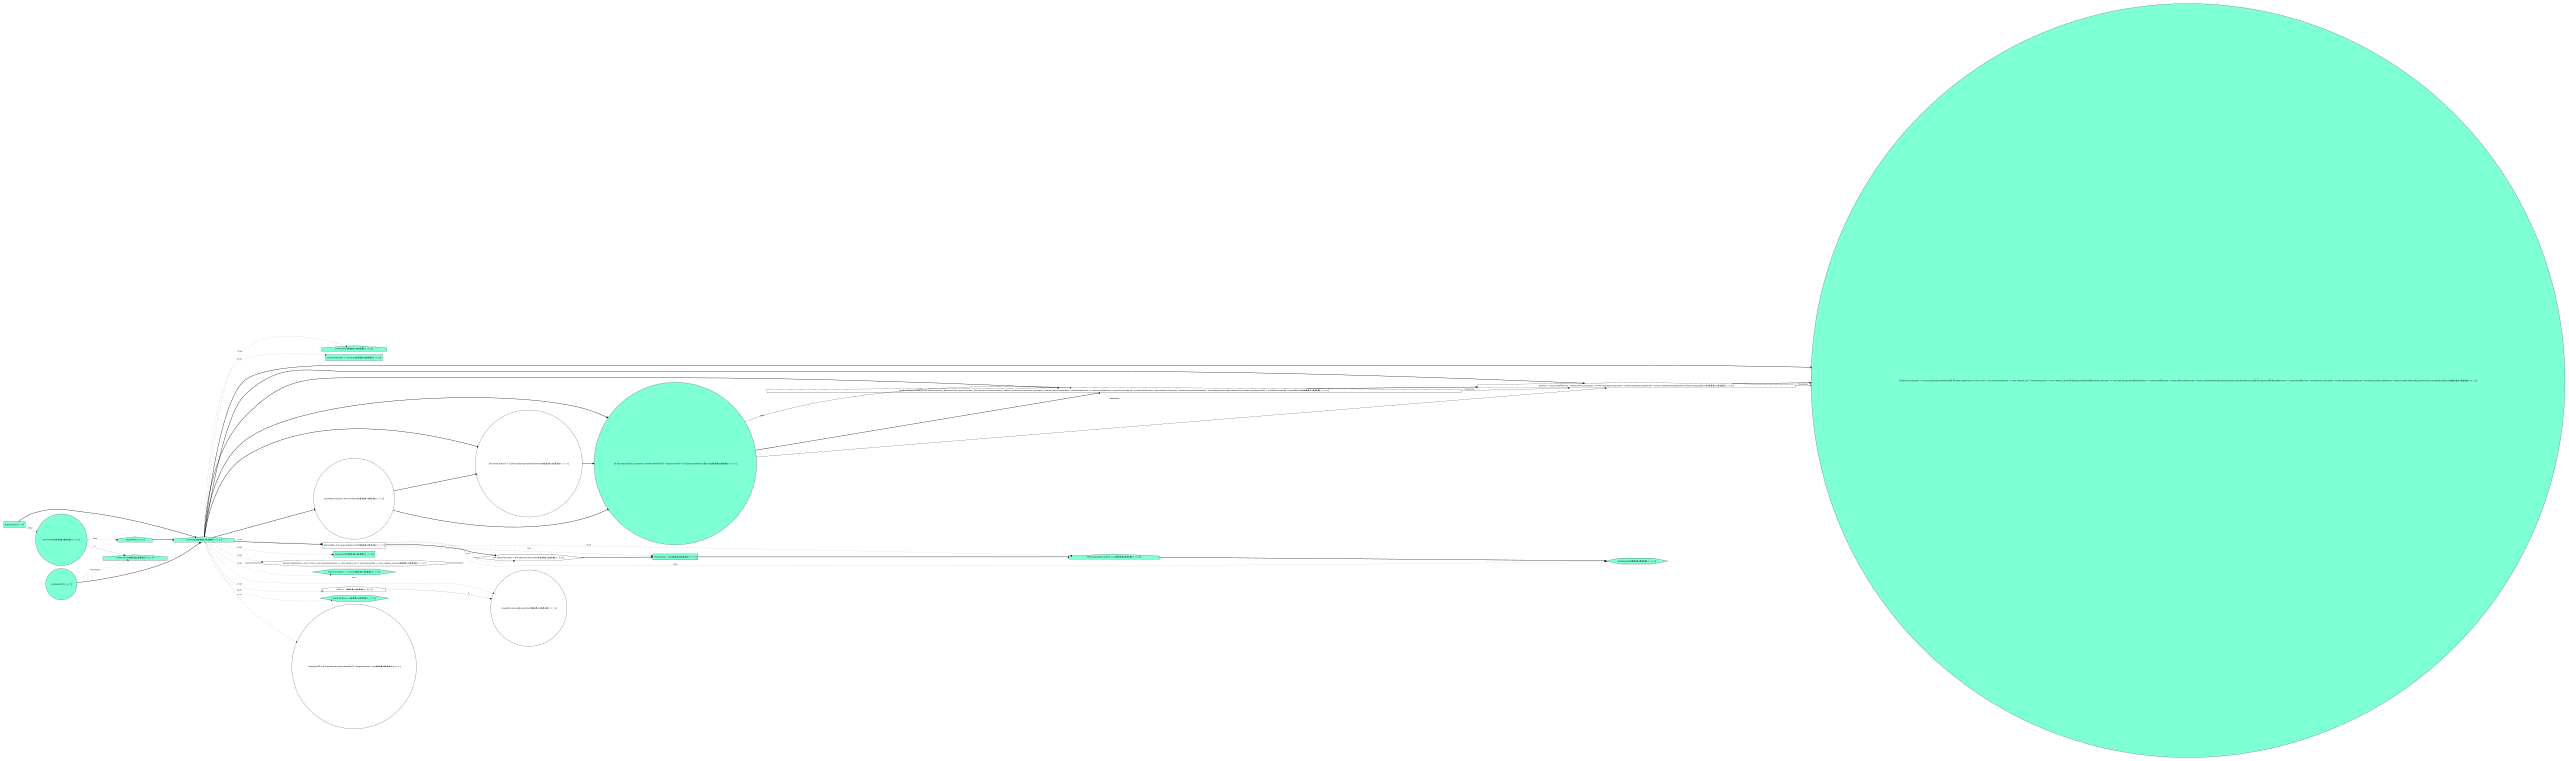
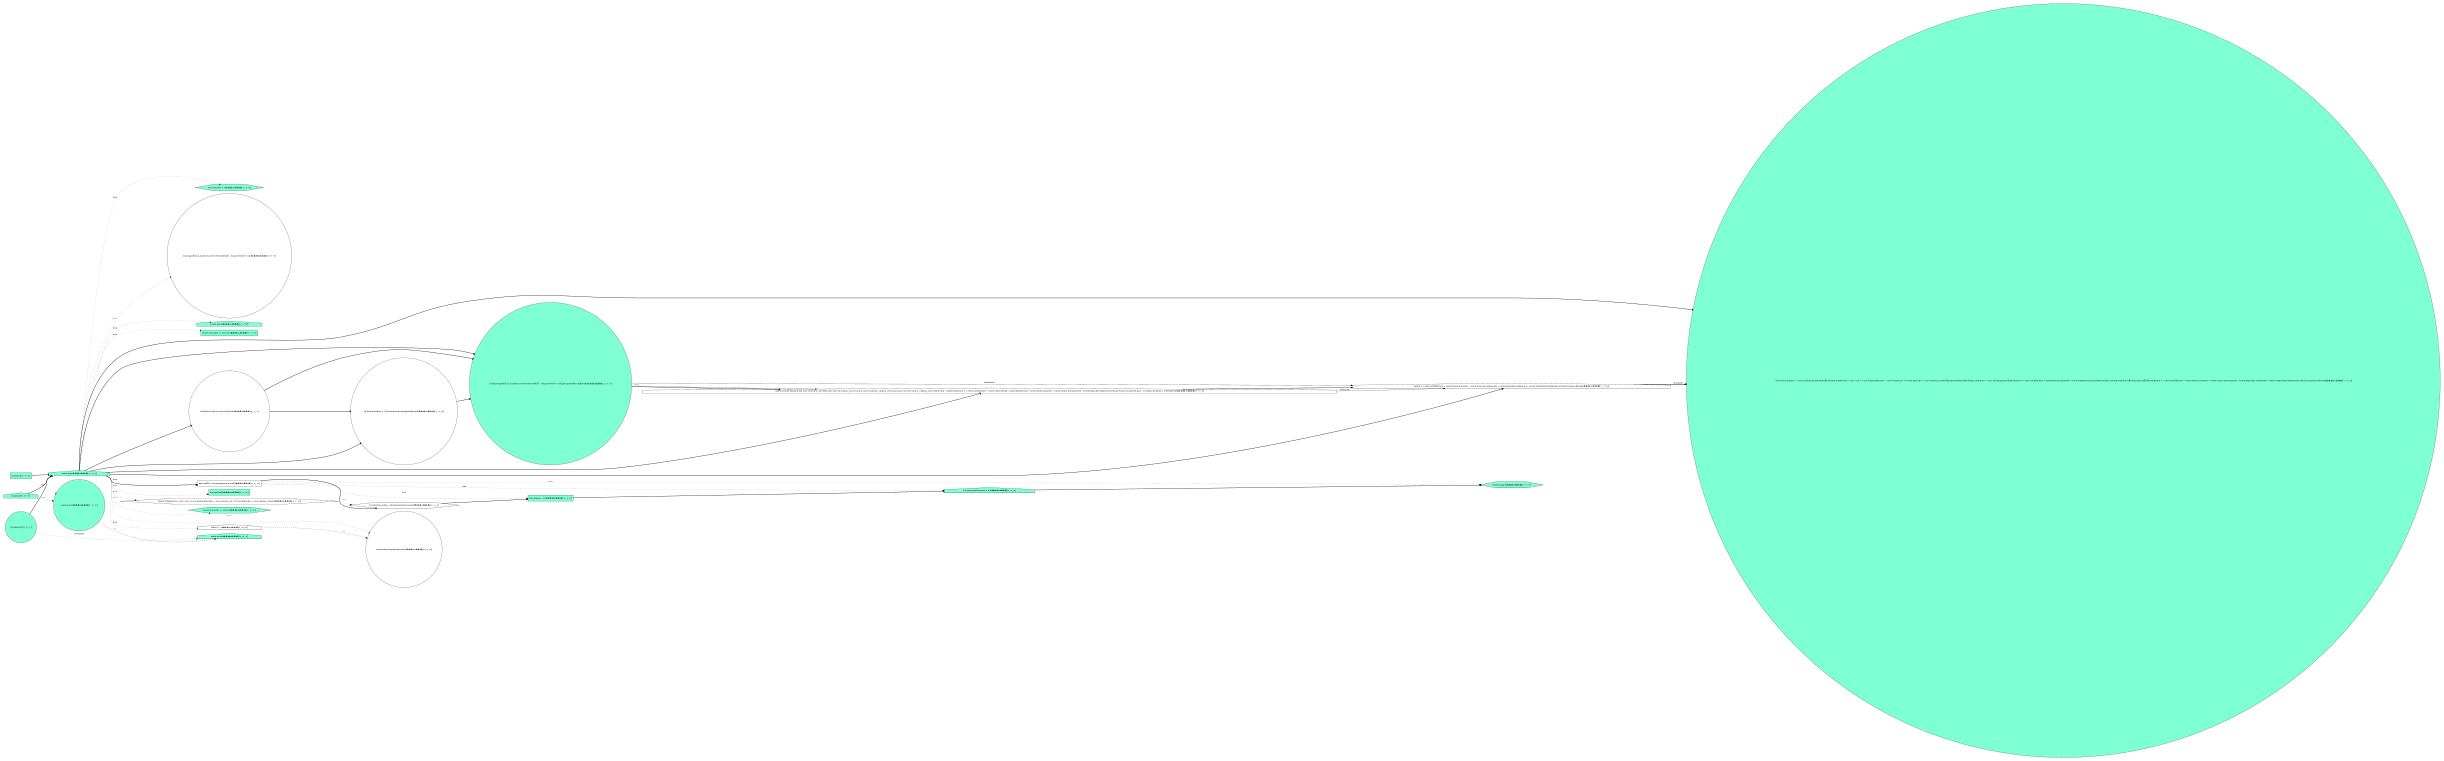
edge "Event event@@@2@@@['1', '1', '0']" -> "listEvent['1', '0', '0']": reversed
